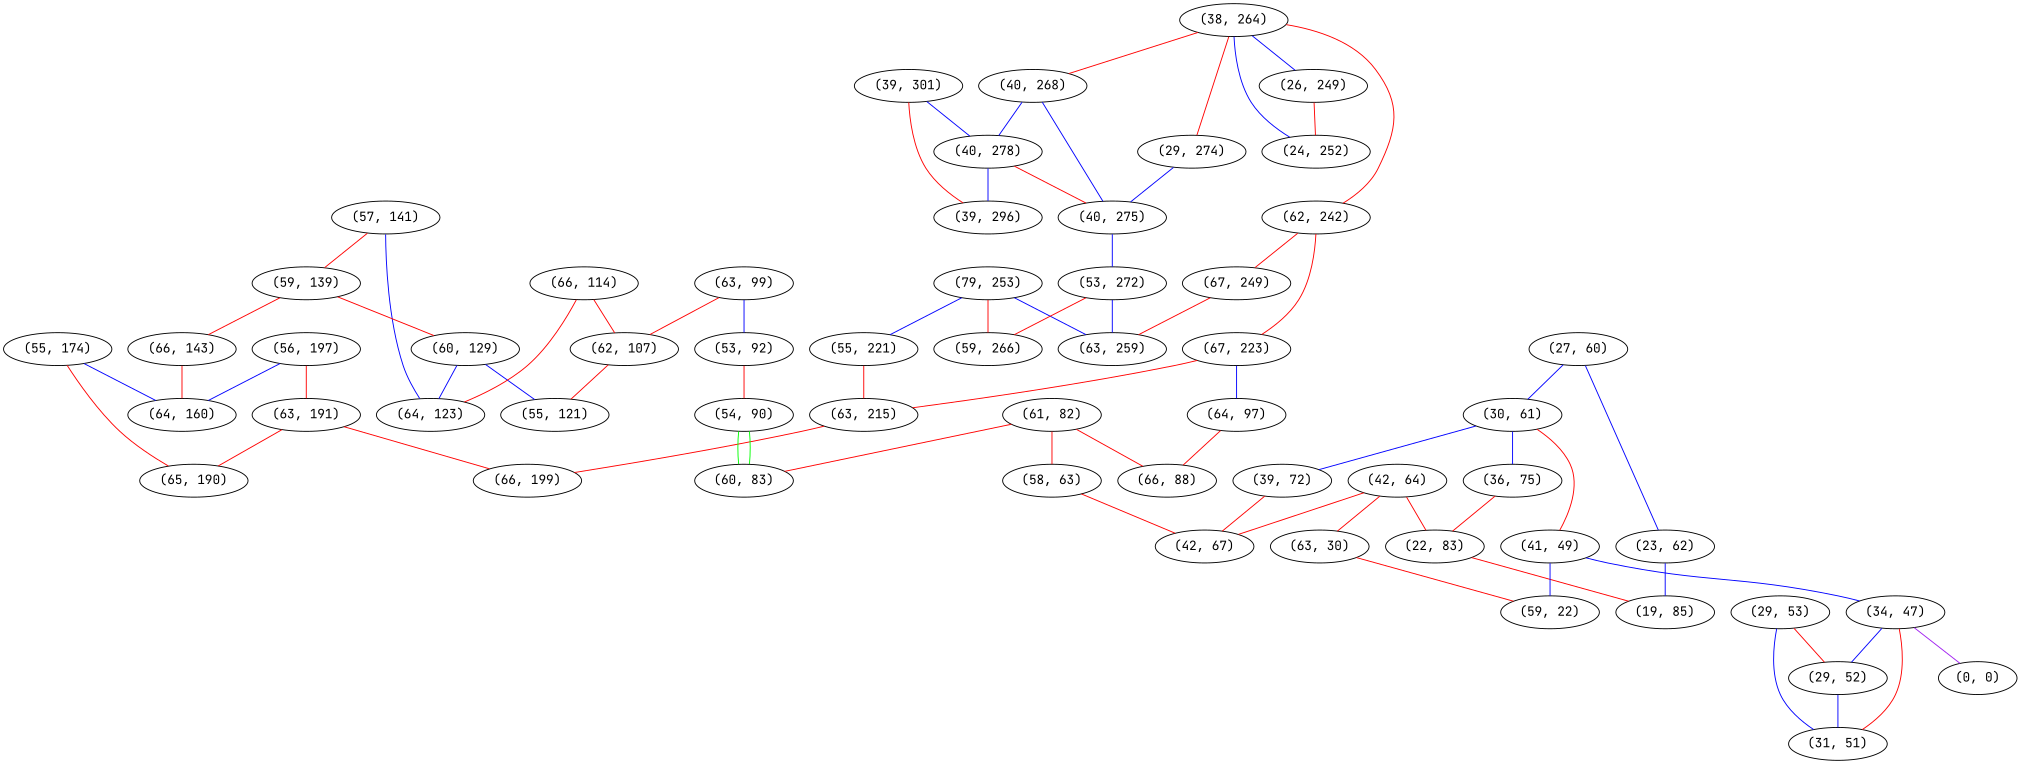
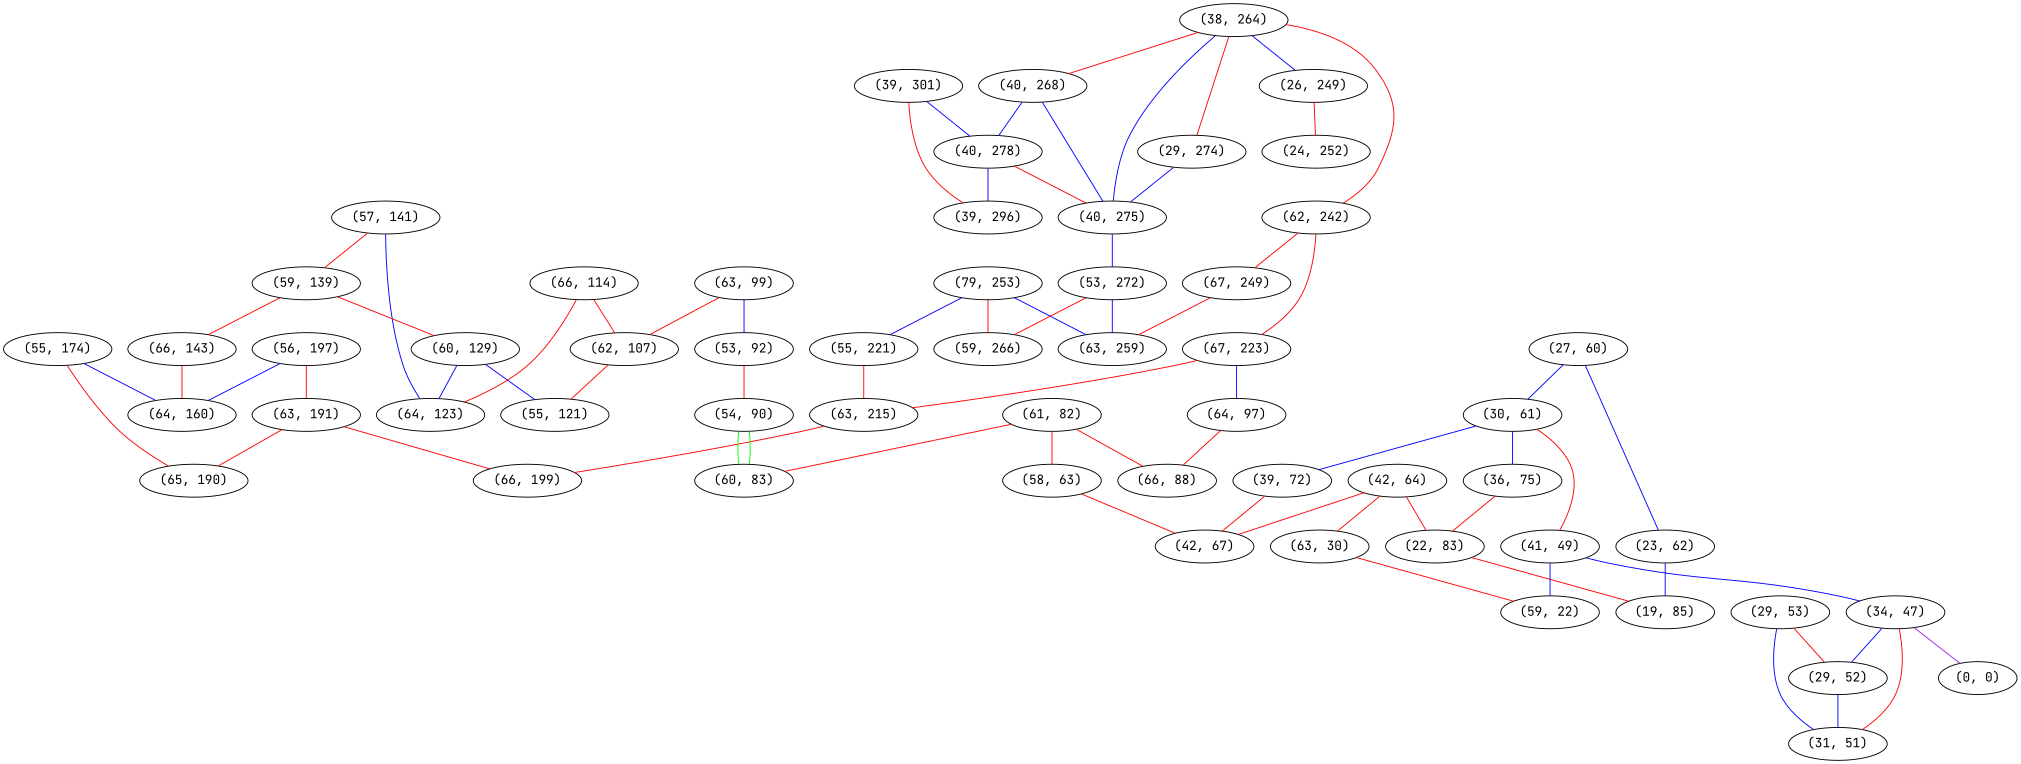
edge "(38, 264)" -- "(24, 252)": now "(38, 264)" -- "(40, 275)"
